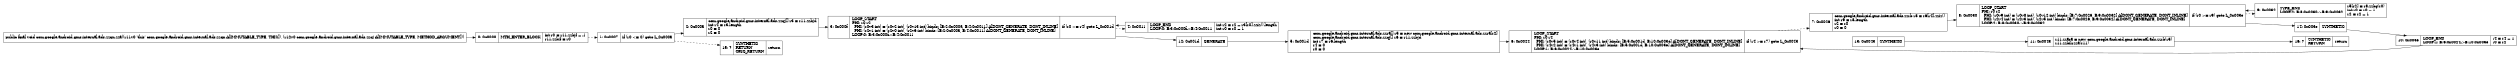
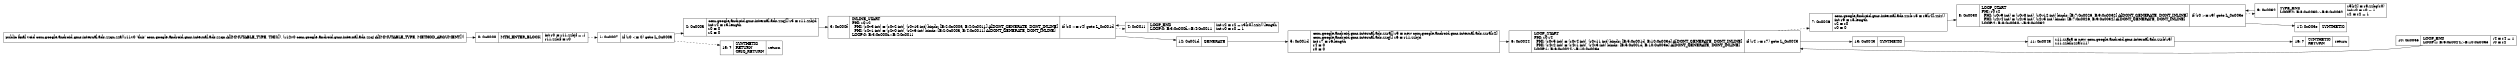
node "3: 0x000f": text "LOOP_START" -> "INLINE_START"
edge "14: 0x003e" -> "10: 0x003e": removed
edge "6: 0x0024" -> "13: 0x0043": added
